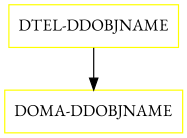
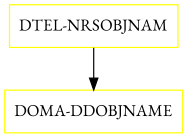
node "DTEL-DDOBJNAME": label "DTEL-DDOBJNAME" -> "DTEL-NRSOBJNAM"
